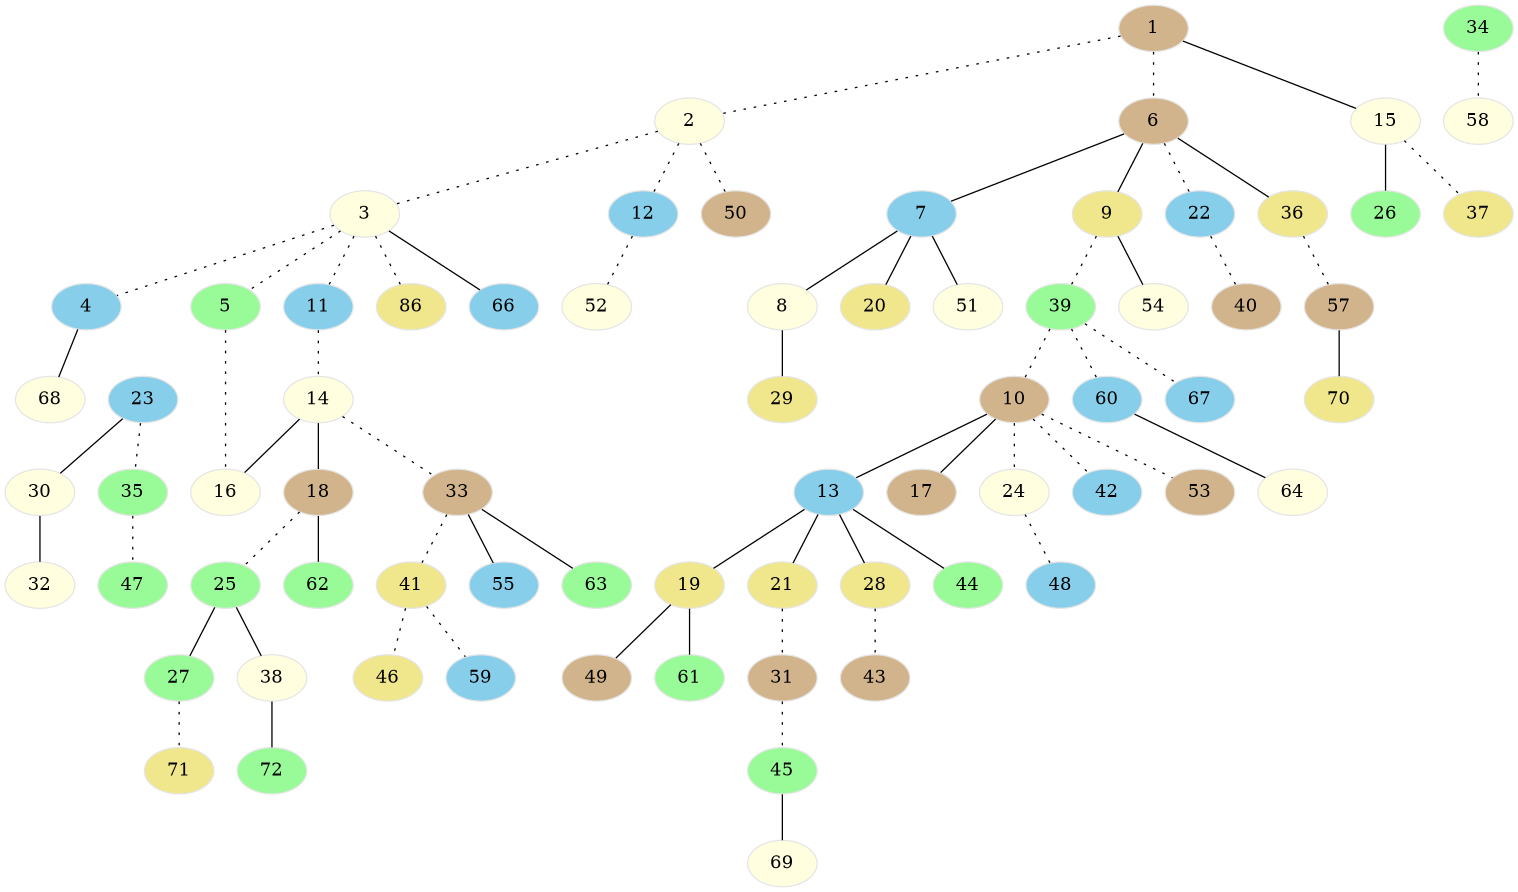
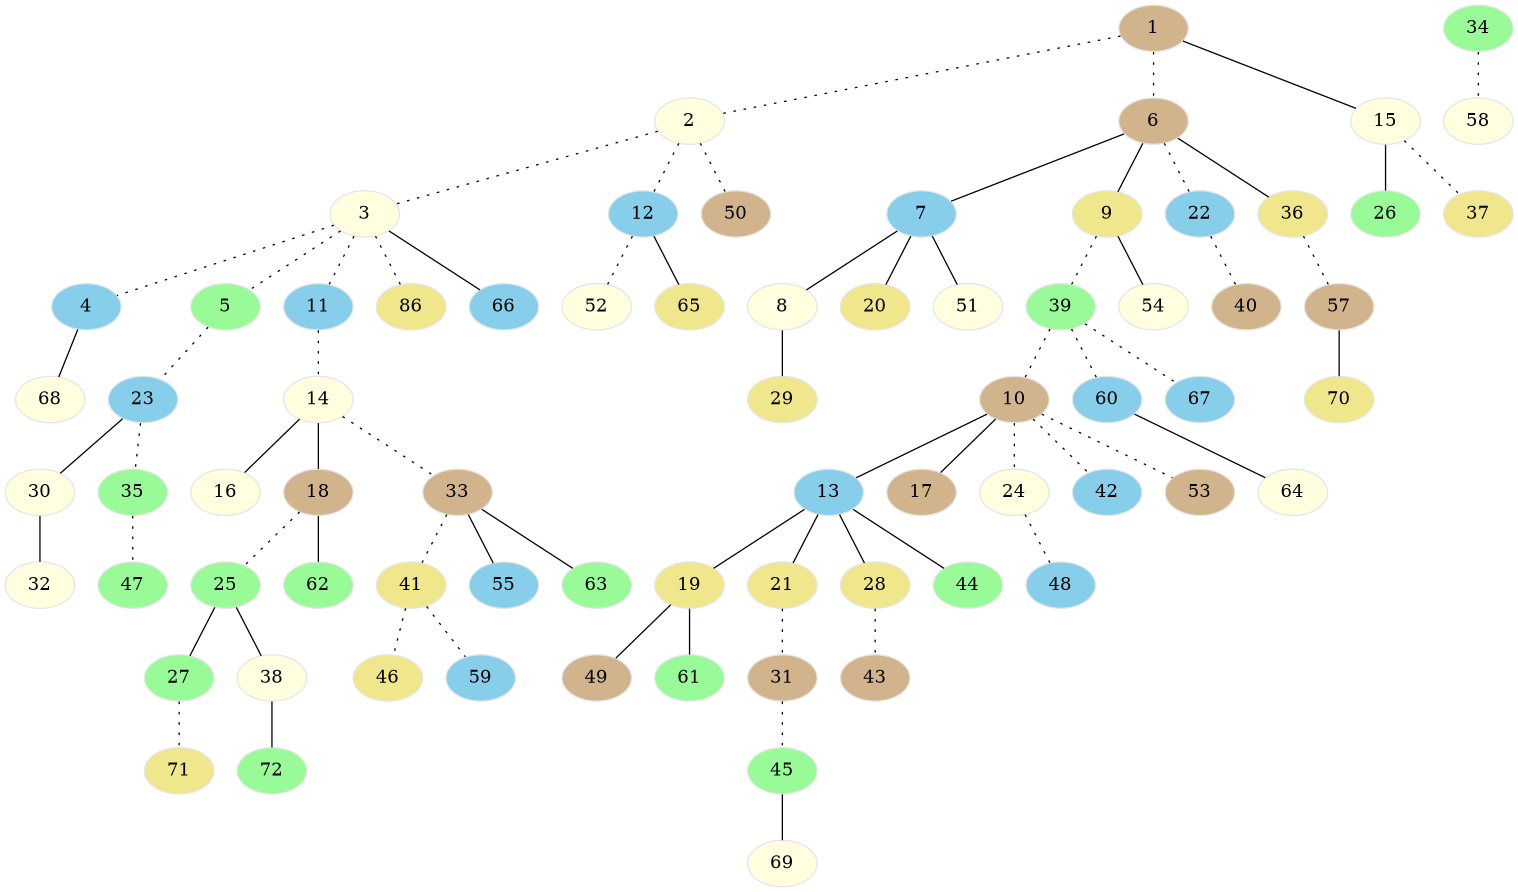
node "65": added
edge "5" -- "16": now "5" -- "23"
